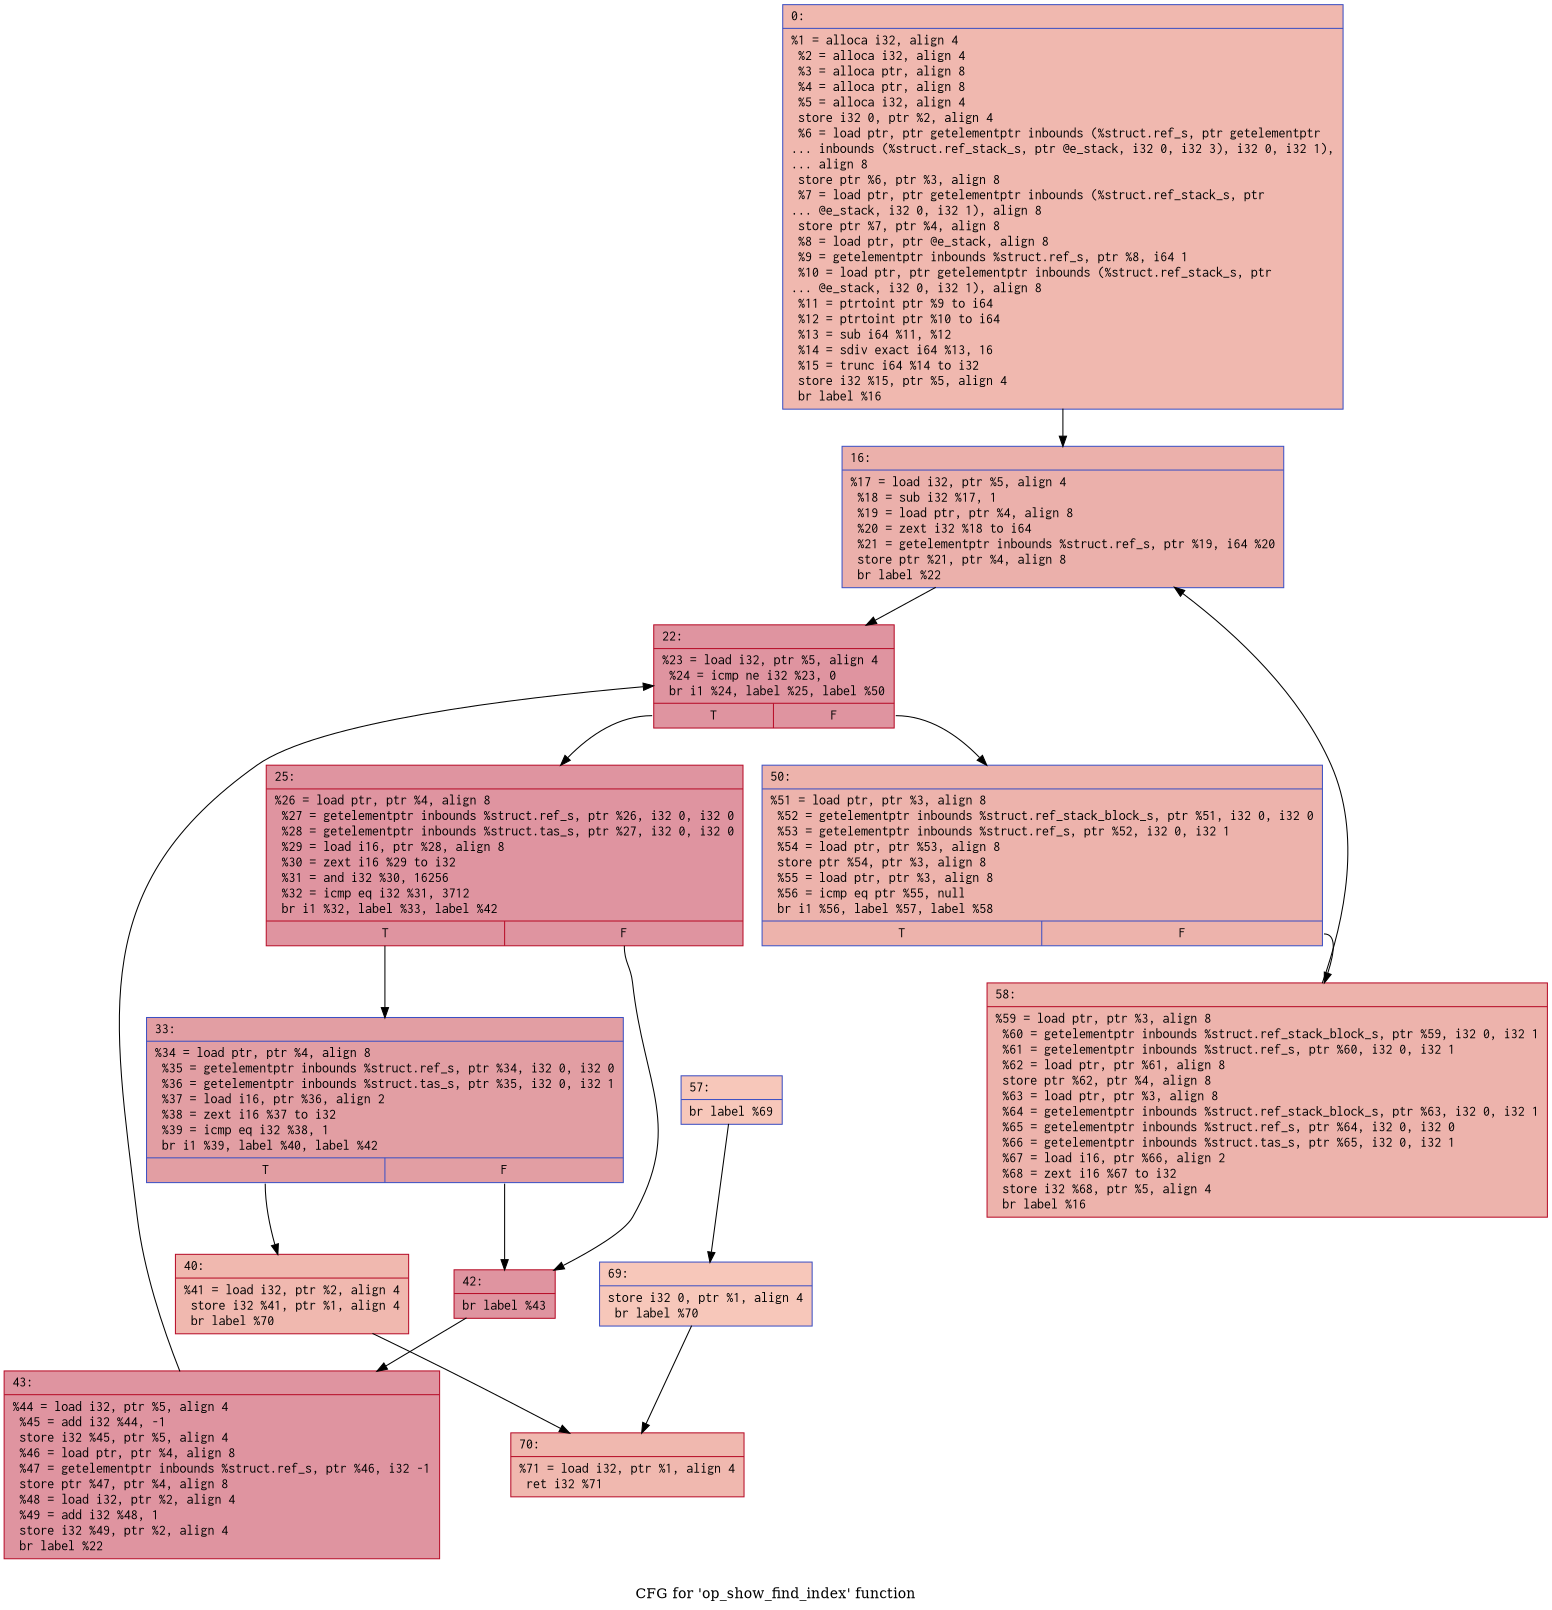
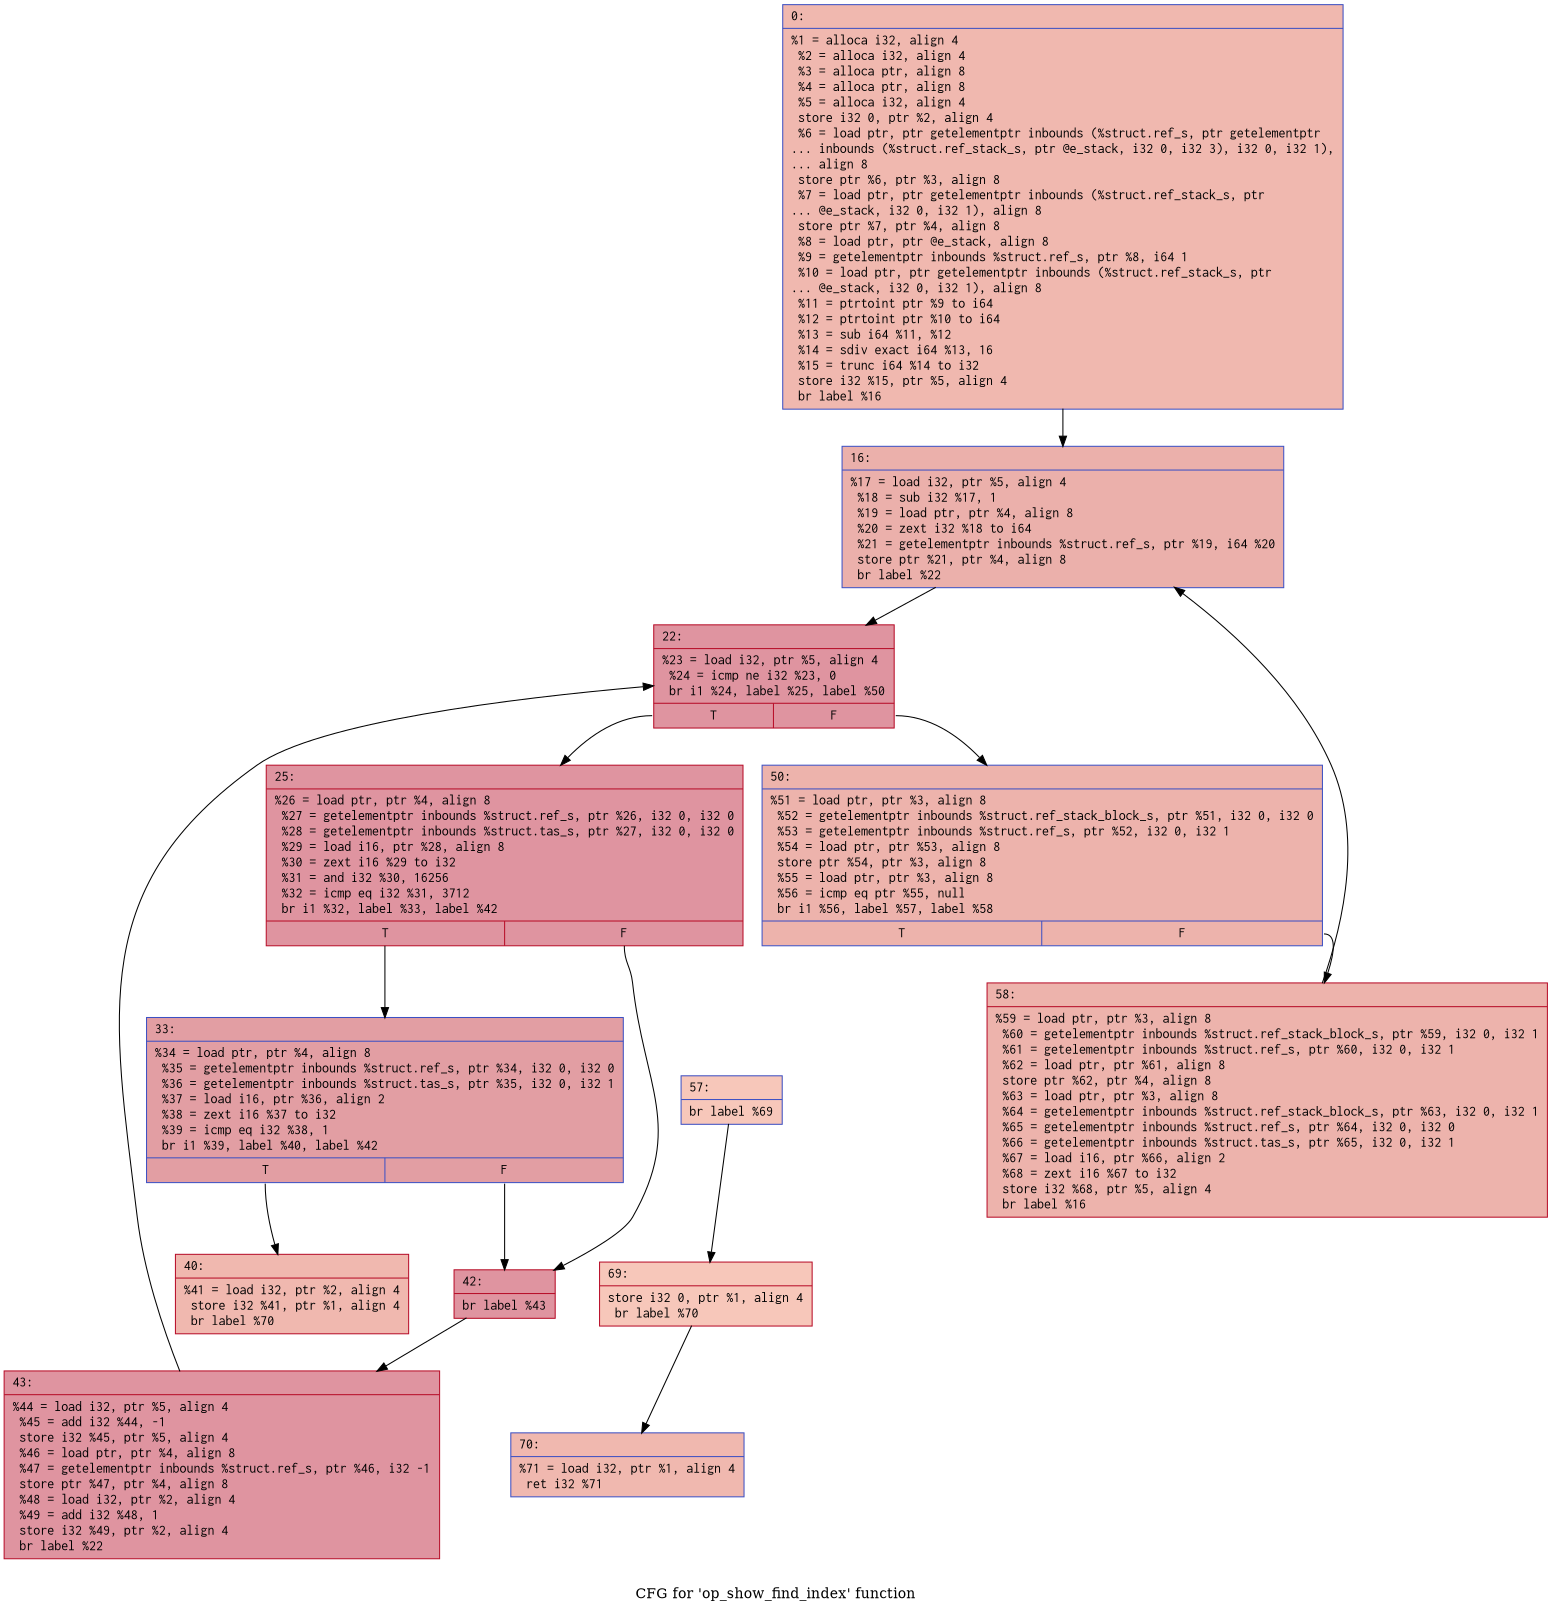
node "69:": color #3d50c3ff -> #b70d28ff
edge "40:" -> "70:": removed
node "70:": color #b70d28ff -> #3d50c3ff
